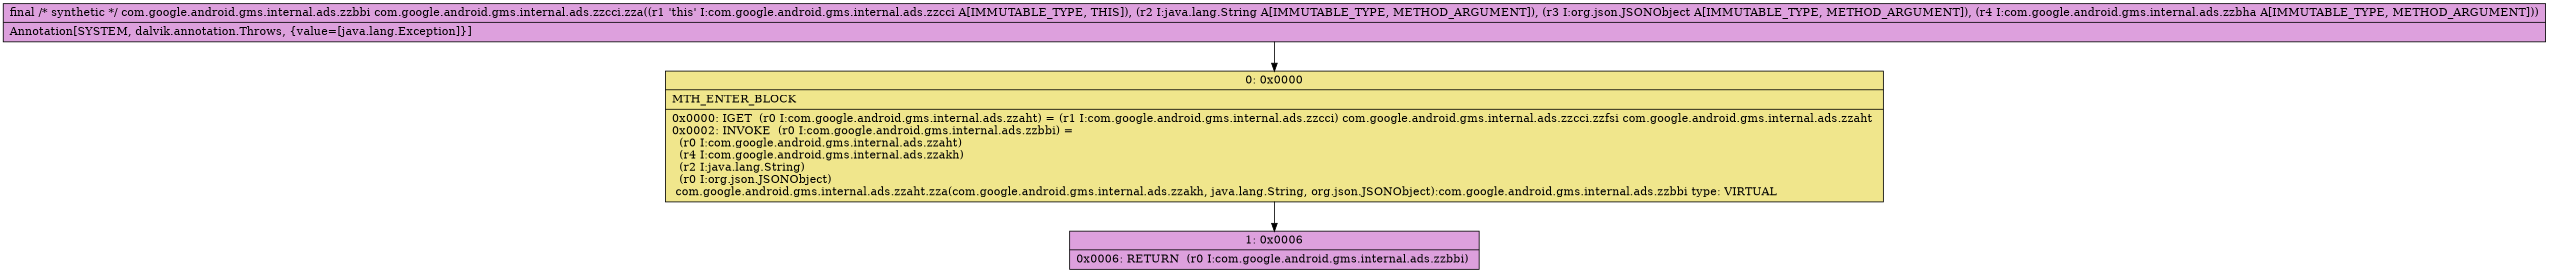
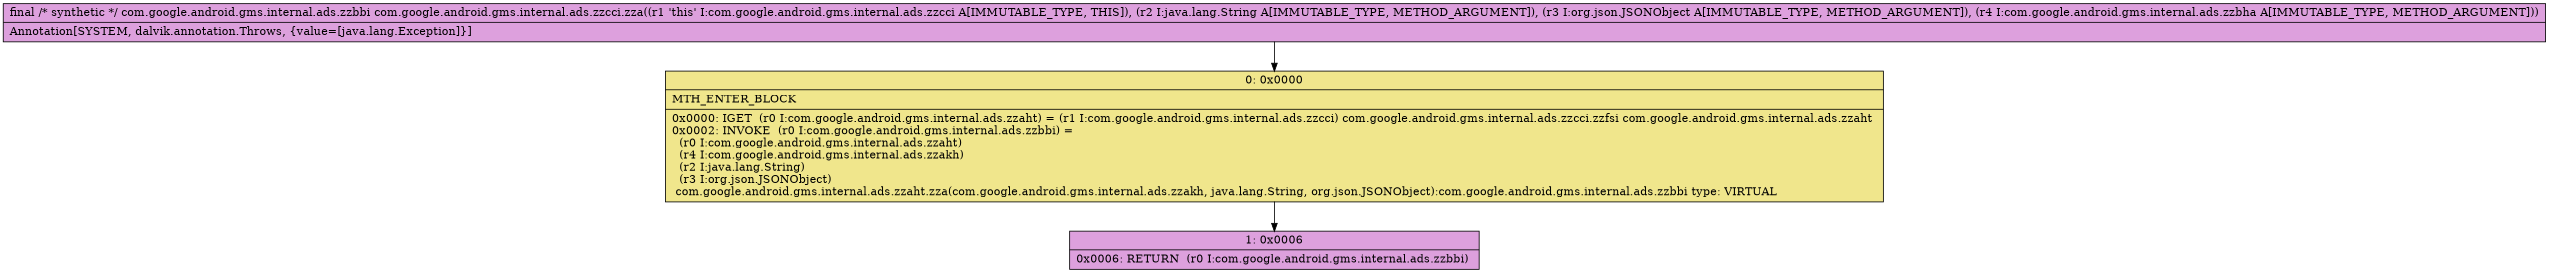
node "0: 0x0000": text "(r0 I:org.json.JSONObject)" -> "(r3 I:org.json.JSONObject)"
